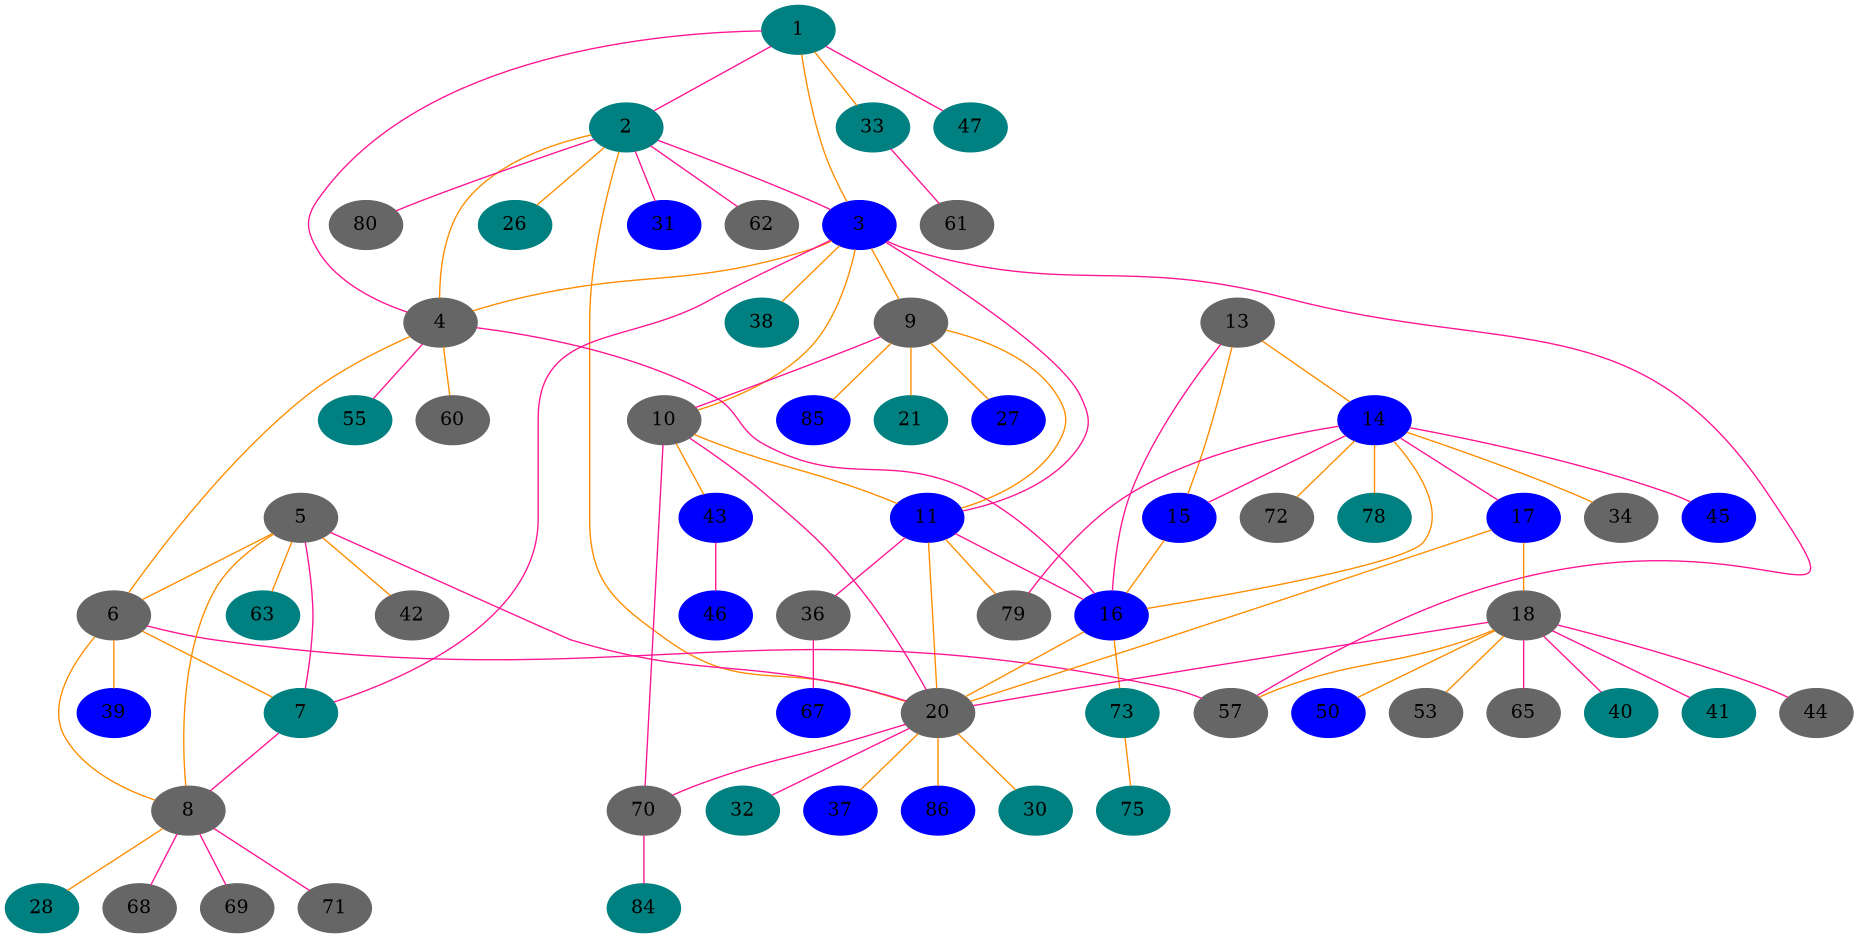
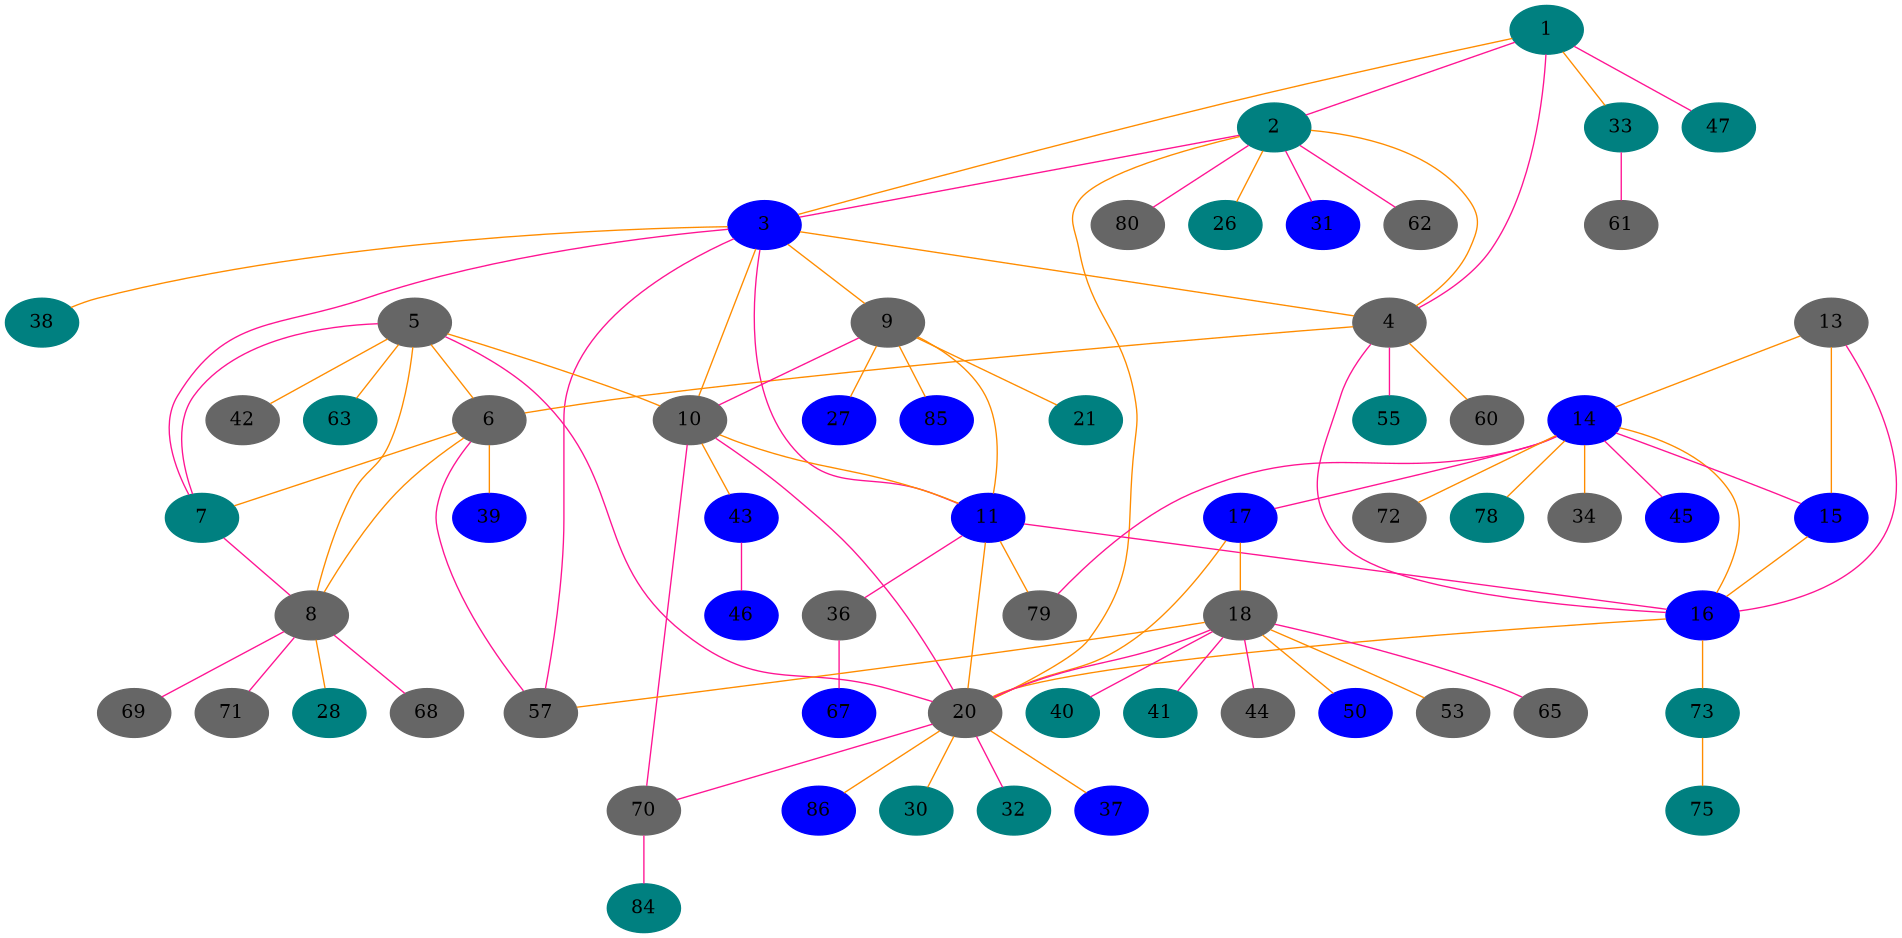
edge "5" -- "10": added
